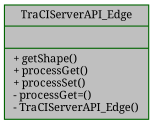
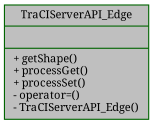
node "TraCIServerAPI_Edge": text "- processGet=()" -> "- operator=()"
